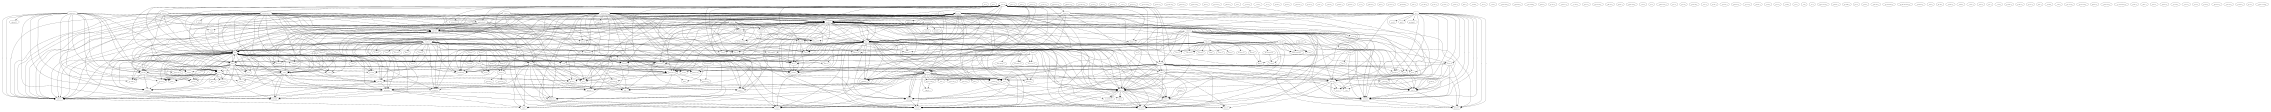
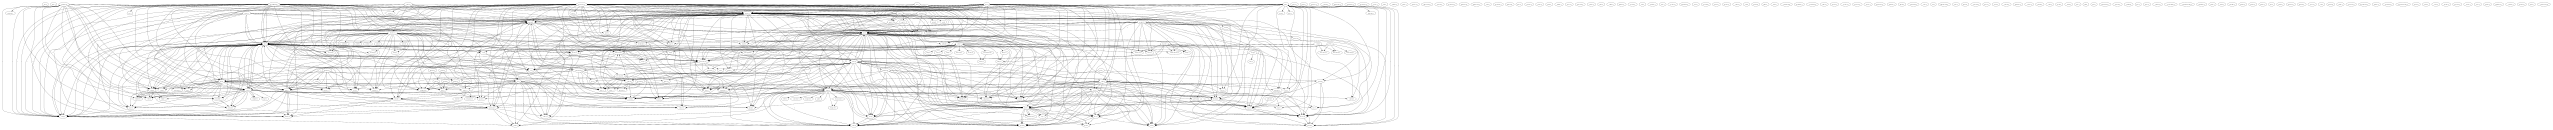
edge "claim(2)" -> "reference(6)": reversed
edge "example(2)" -> "advise(1)": now "decided(1)" -> "advise(1)"
node "front(1)": added
